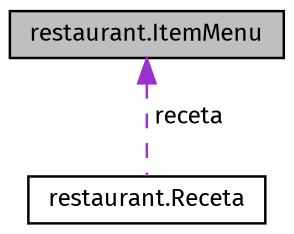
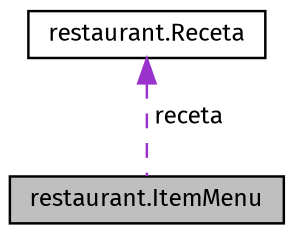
edge "restaurant.Receta" -> "restaurant.ItemMenu": reversed
